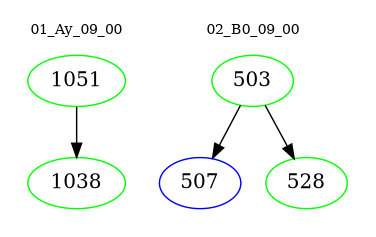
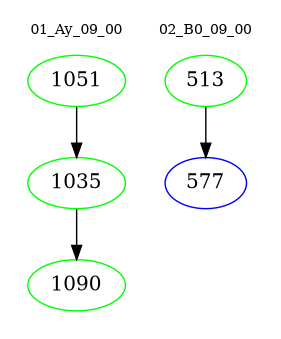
node "503": label "503" -> "513"
node "1038": label "1038" -> "1035"
node "507": label "507" -> "577"
node "528": removed
node "1090": added
